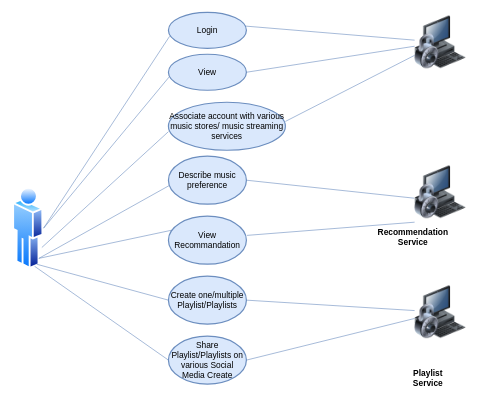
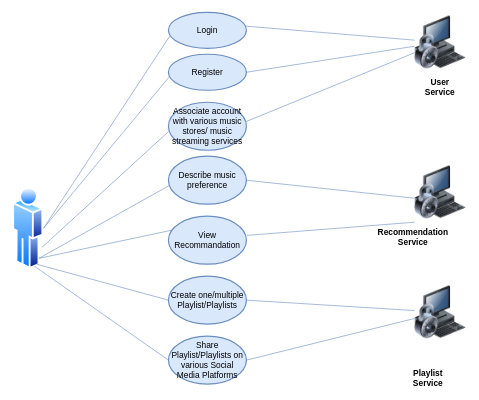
node "View": label "View" -> "Register"
node "User Service": added
node "Associate account with various music stores/ music streaming services": size 117x48 -> 78x48
node "Share Playlist/Playlists on various Social Media Create": label "Share Playlist/Playlists on various Social Media Create" -> "Share Playlist/Playlists on various Social Media Platforms"
